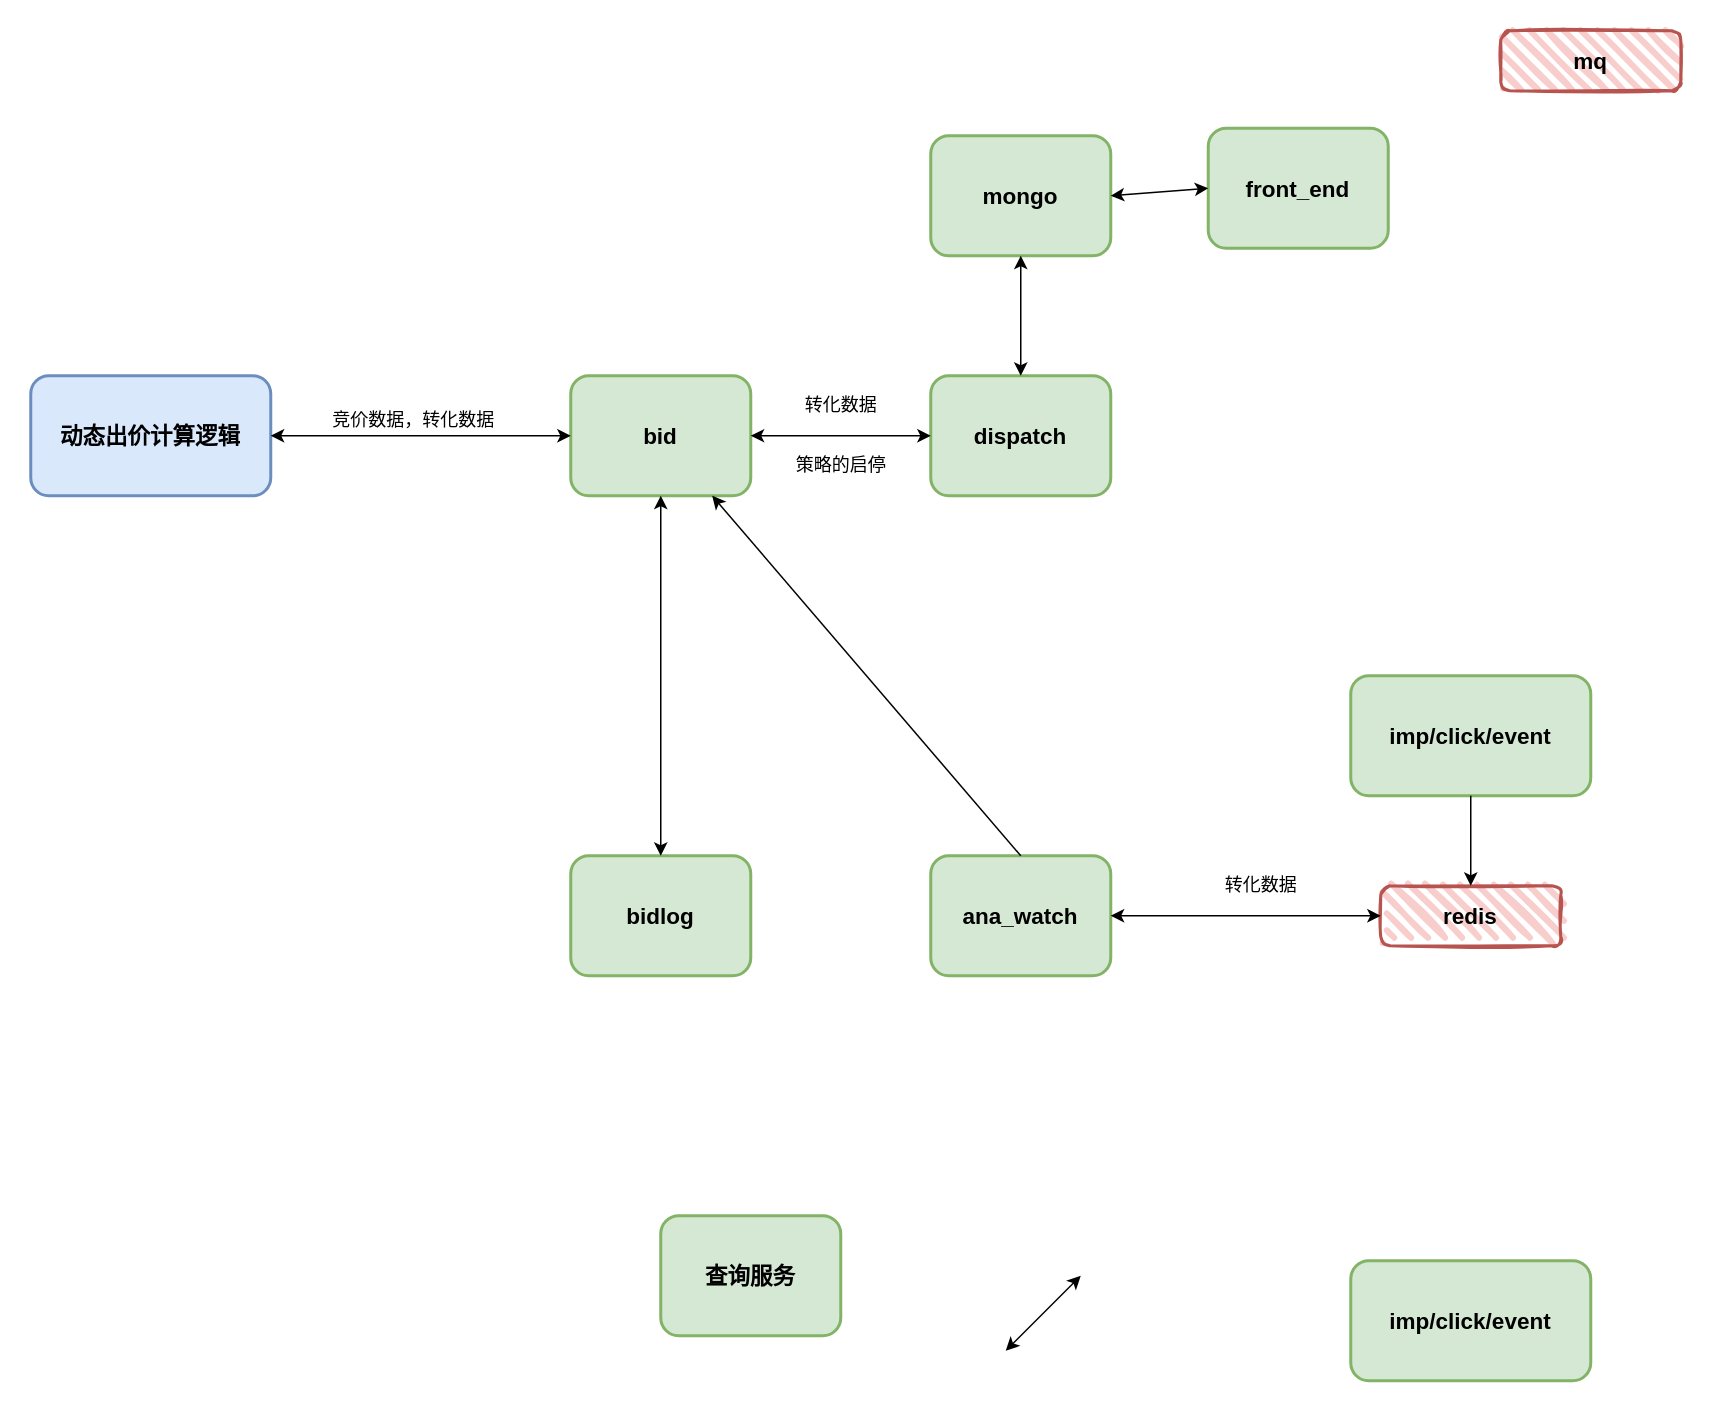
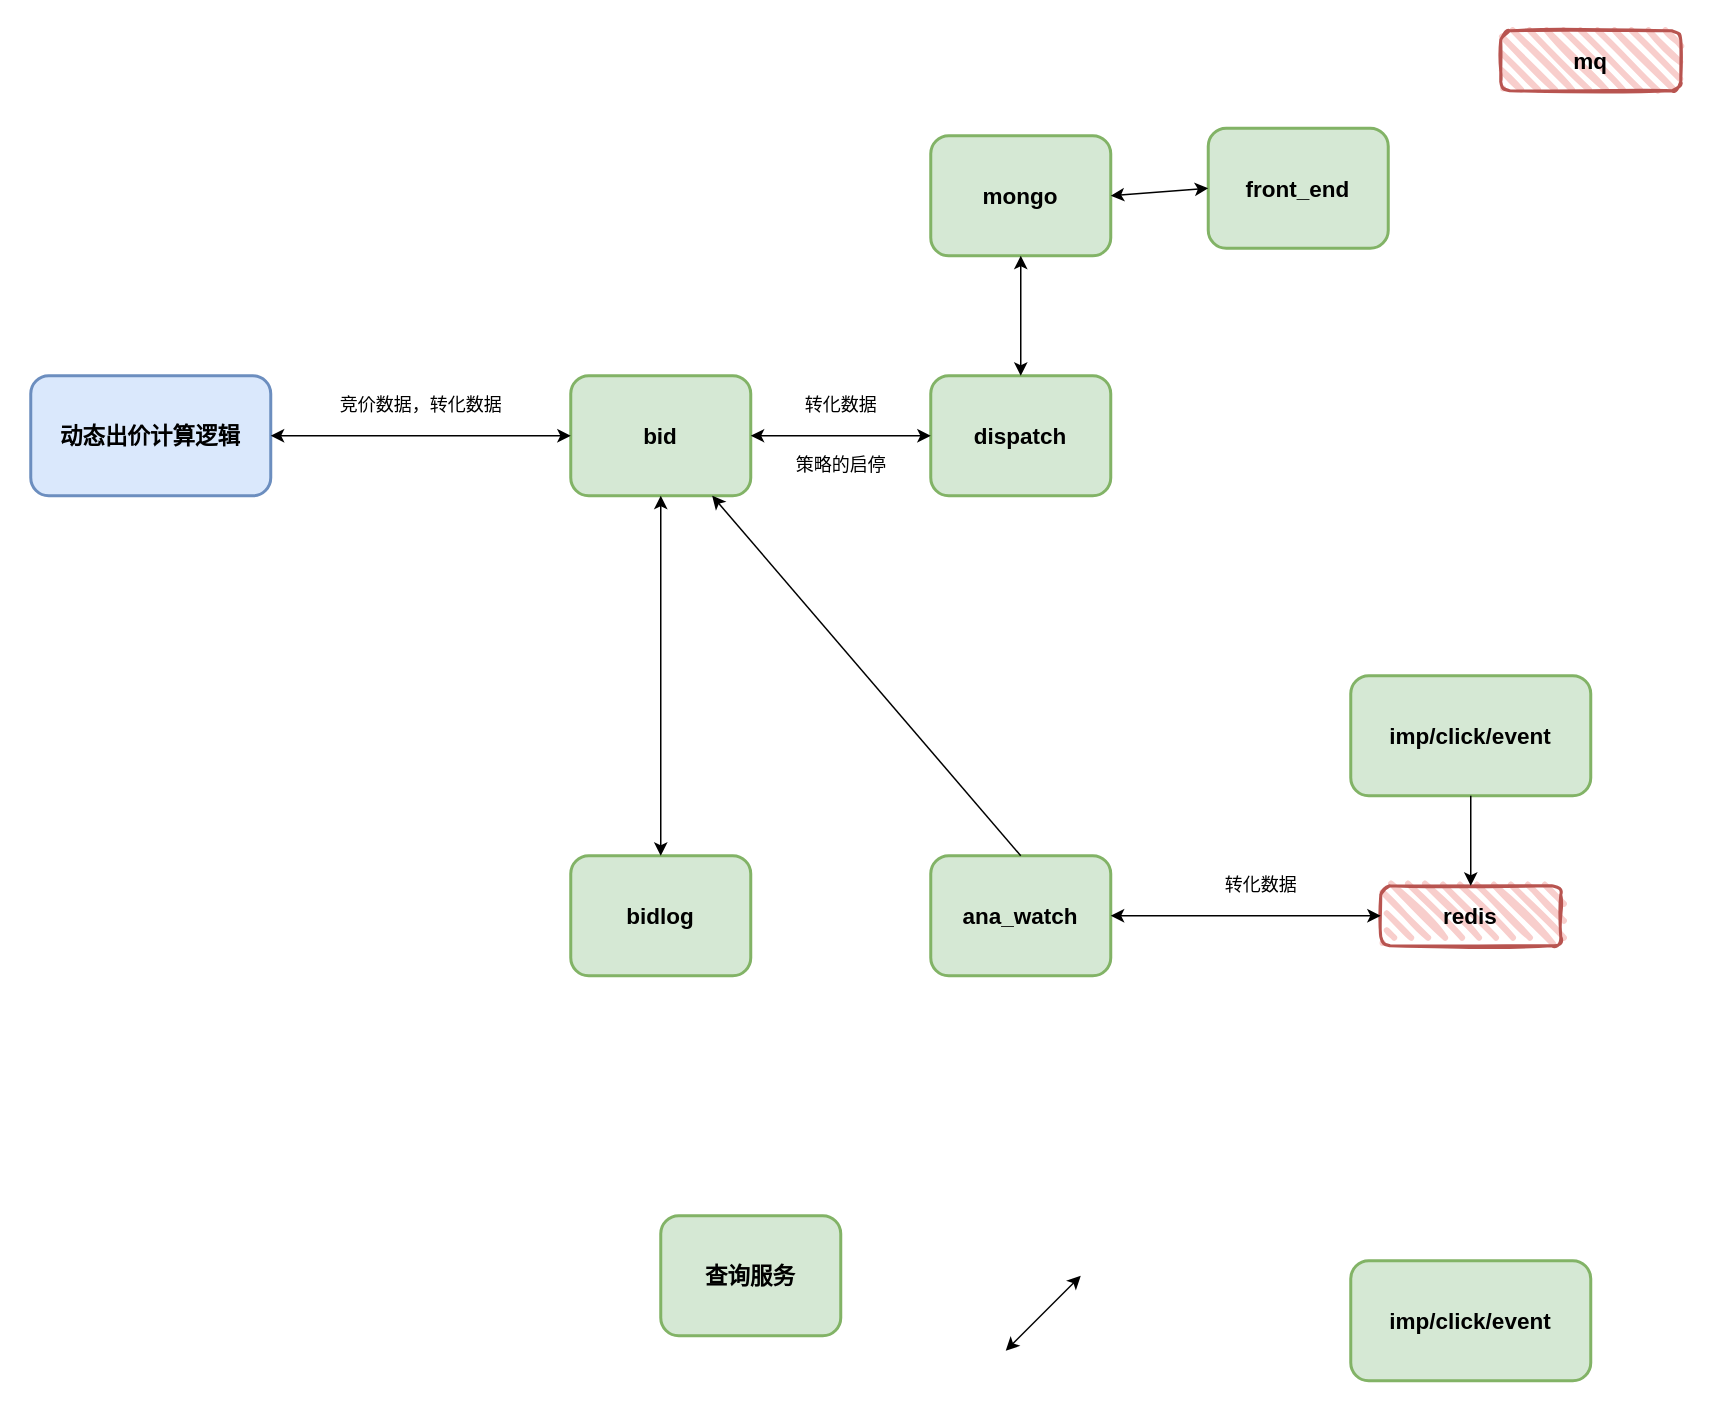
node "竞价数据，转化数据": moved (413, 421) -> (421, 406)
